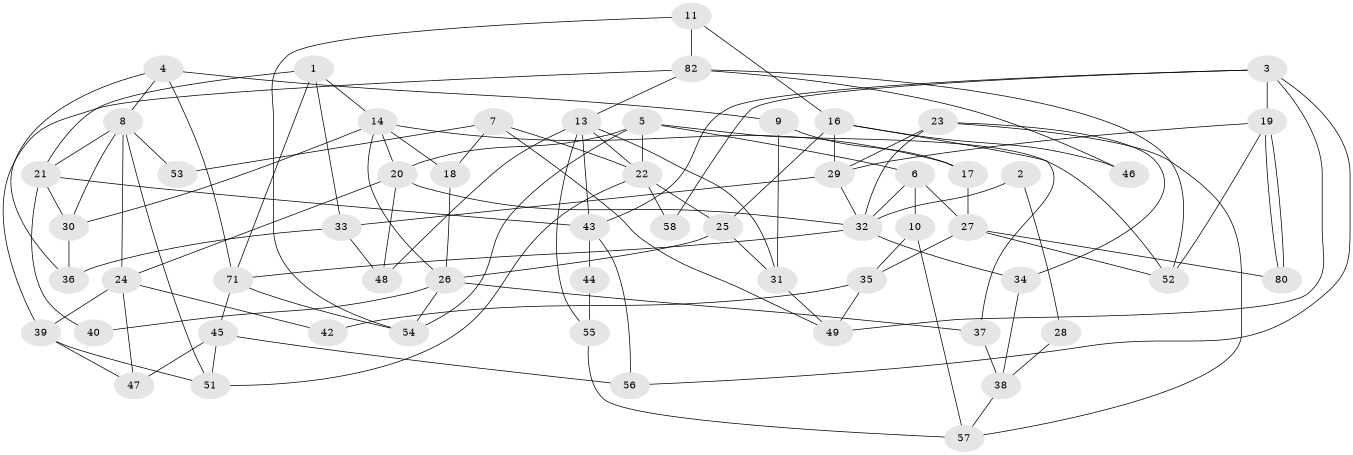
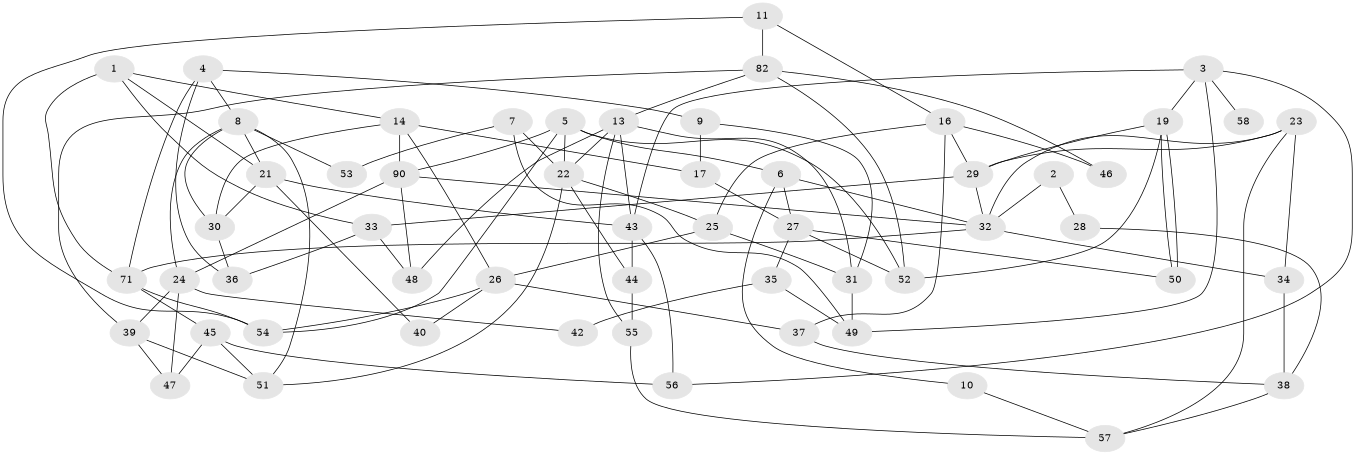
node "20": label "20" -> "90"
node "18": removed
edge "22" -- "58": now "22" -- "44"
edge "10" -- "35": removed
node "80": label "80" -> "50"
